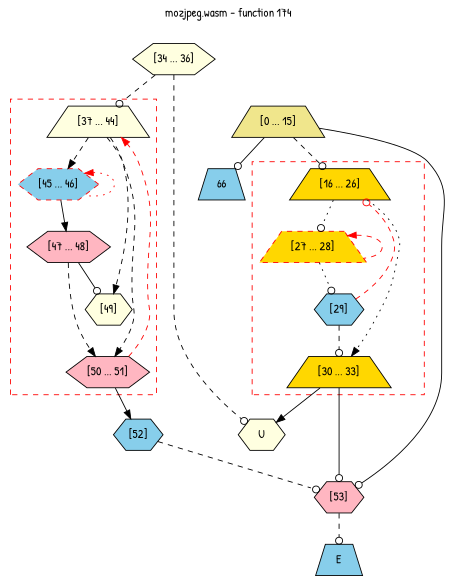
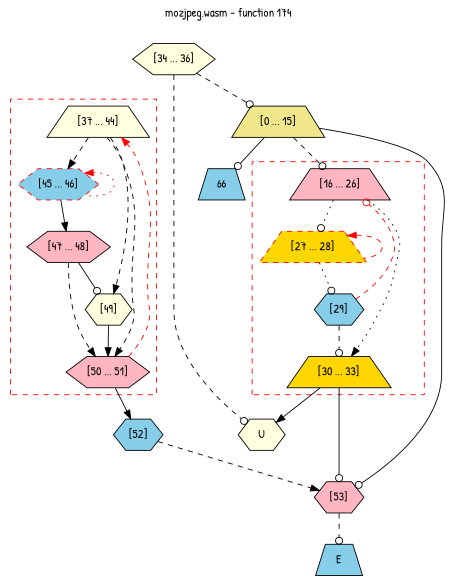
edge "[34 ... 36]" -> "[37 ... 44]": now "[34 ... 36]" -> "[0 ... 15]"
node "[16 ... 26]": fillcolor gold -> lightpink
edge "[49]" -> "[50 ... 51]": added
edge "[52]" -> "[53]": arrowhead odot -> normal
